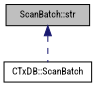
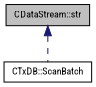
node "ScanBatch::str": label "ScanBatch::str" -> "CDataStream::str"
